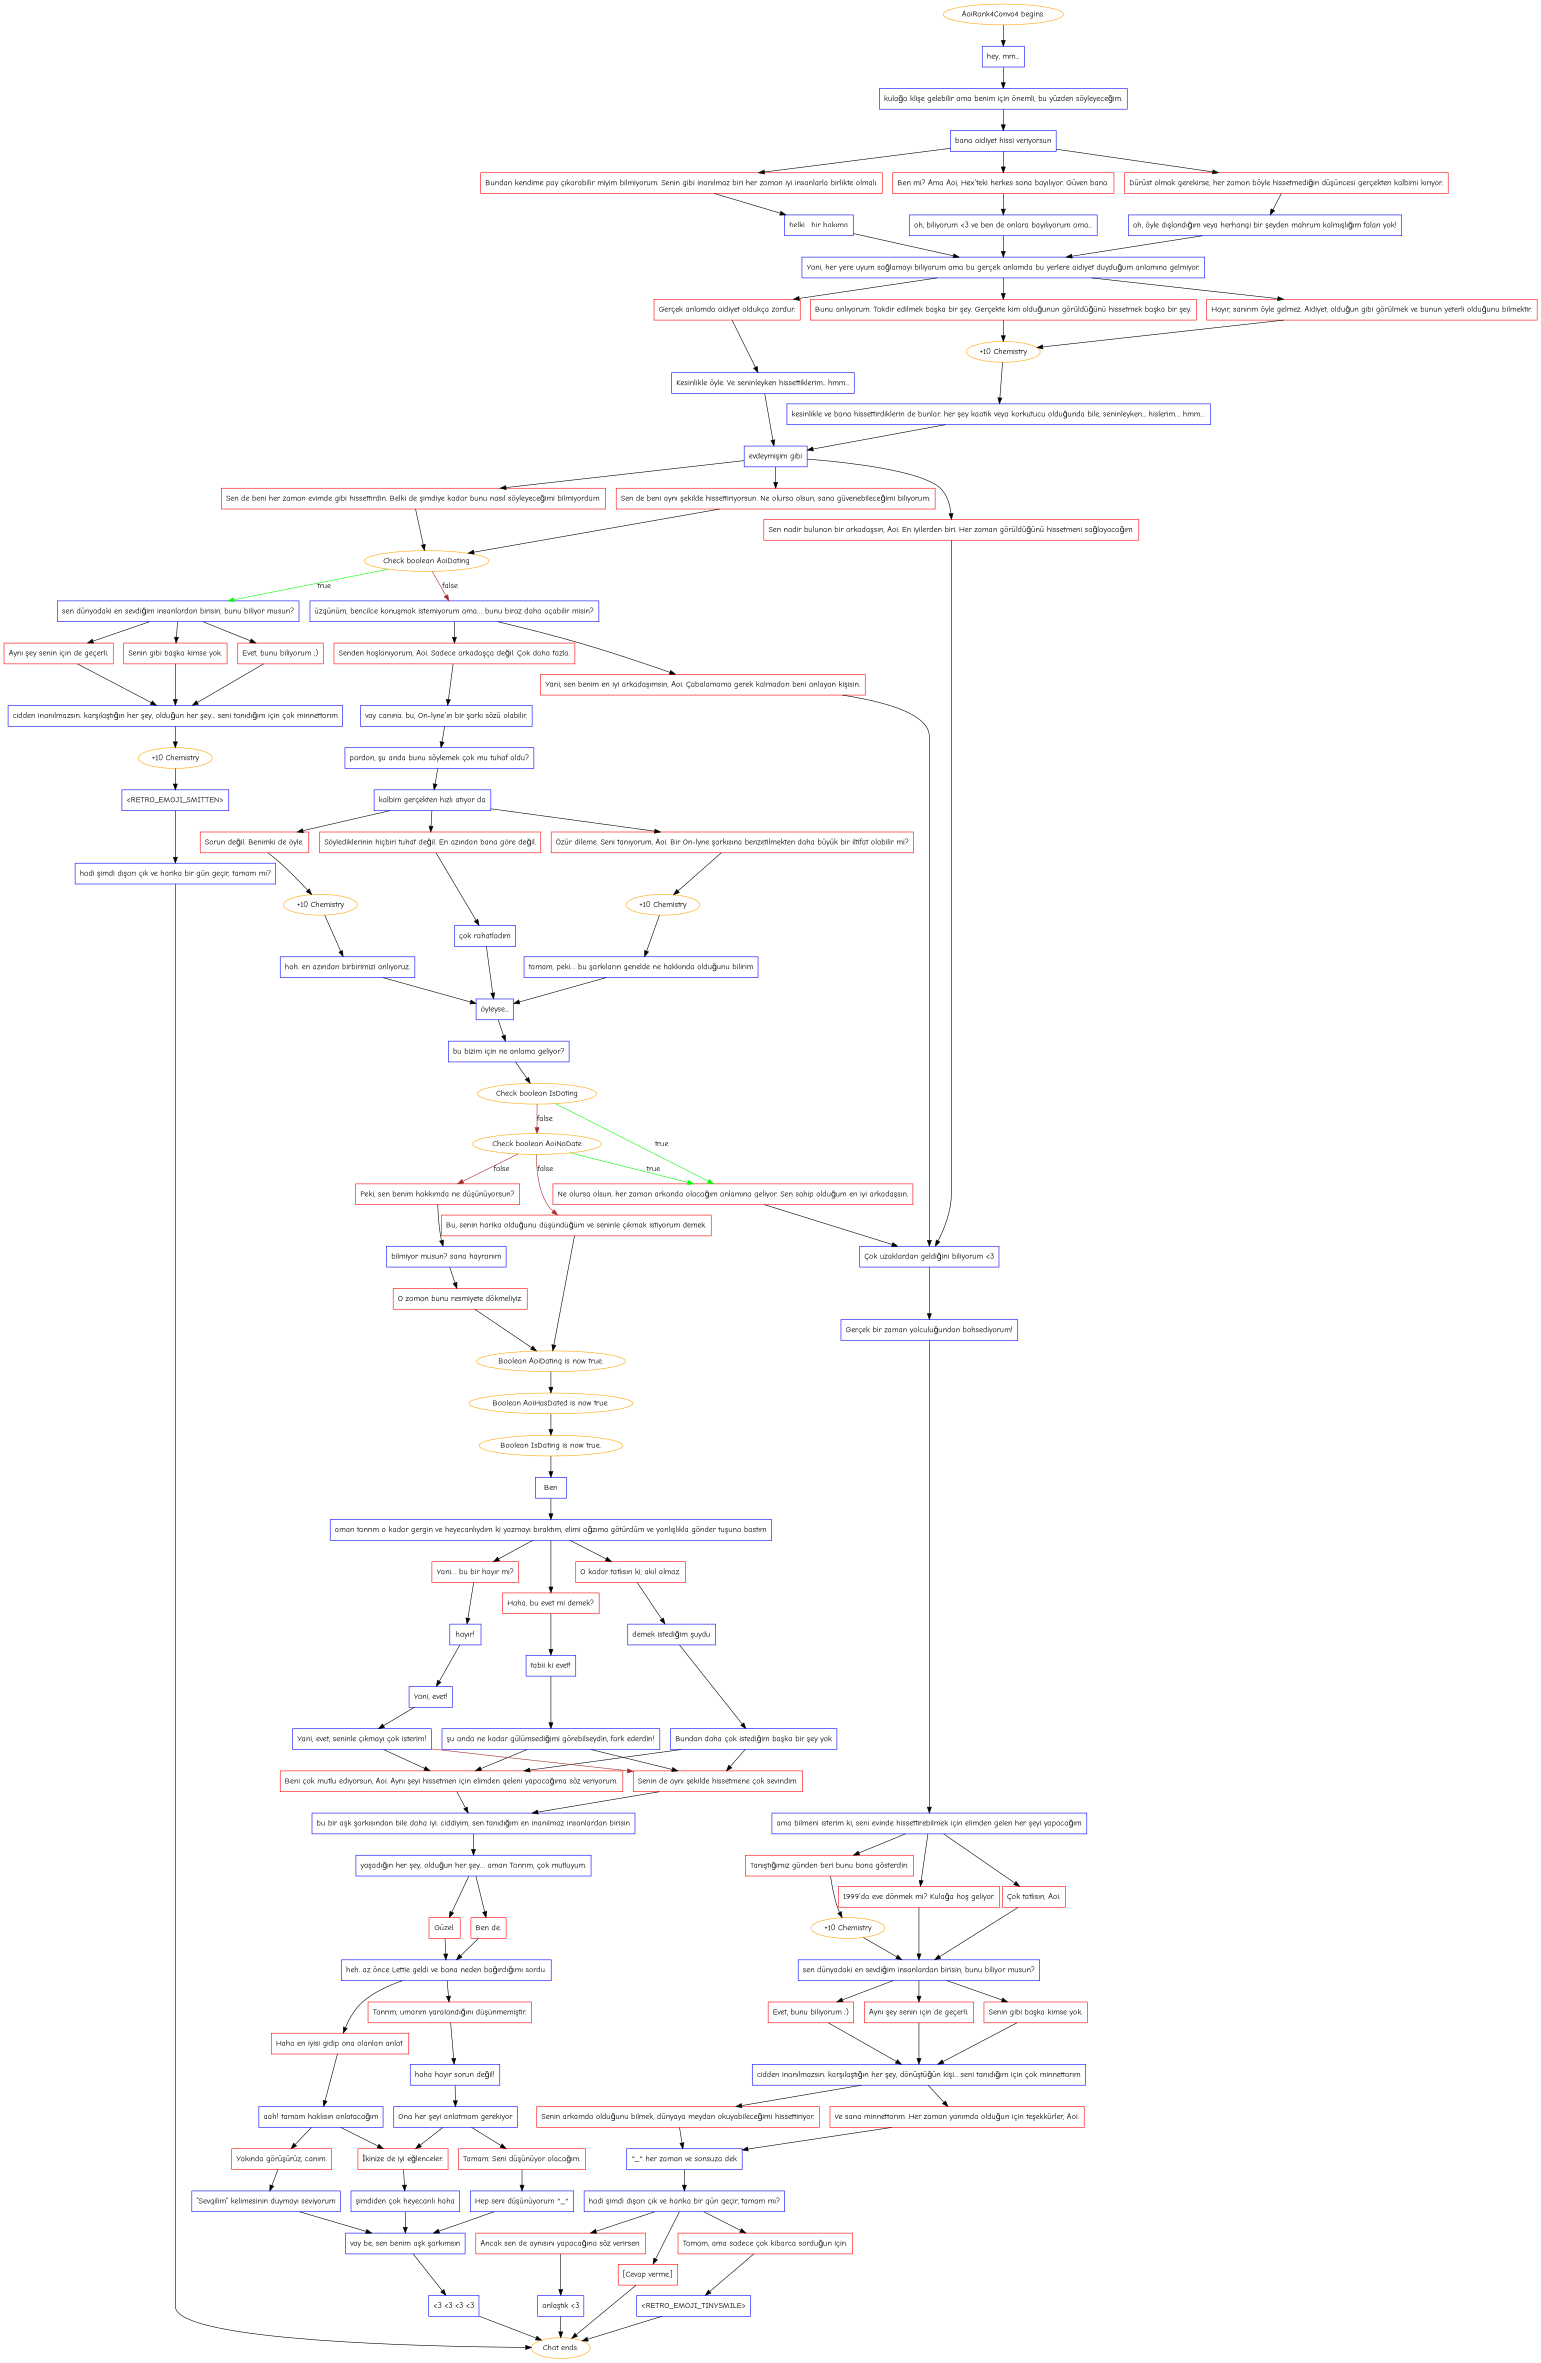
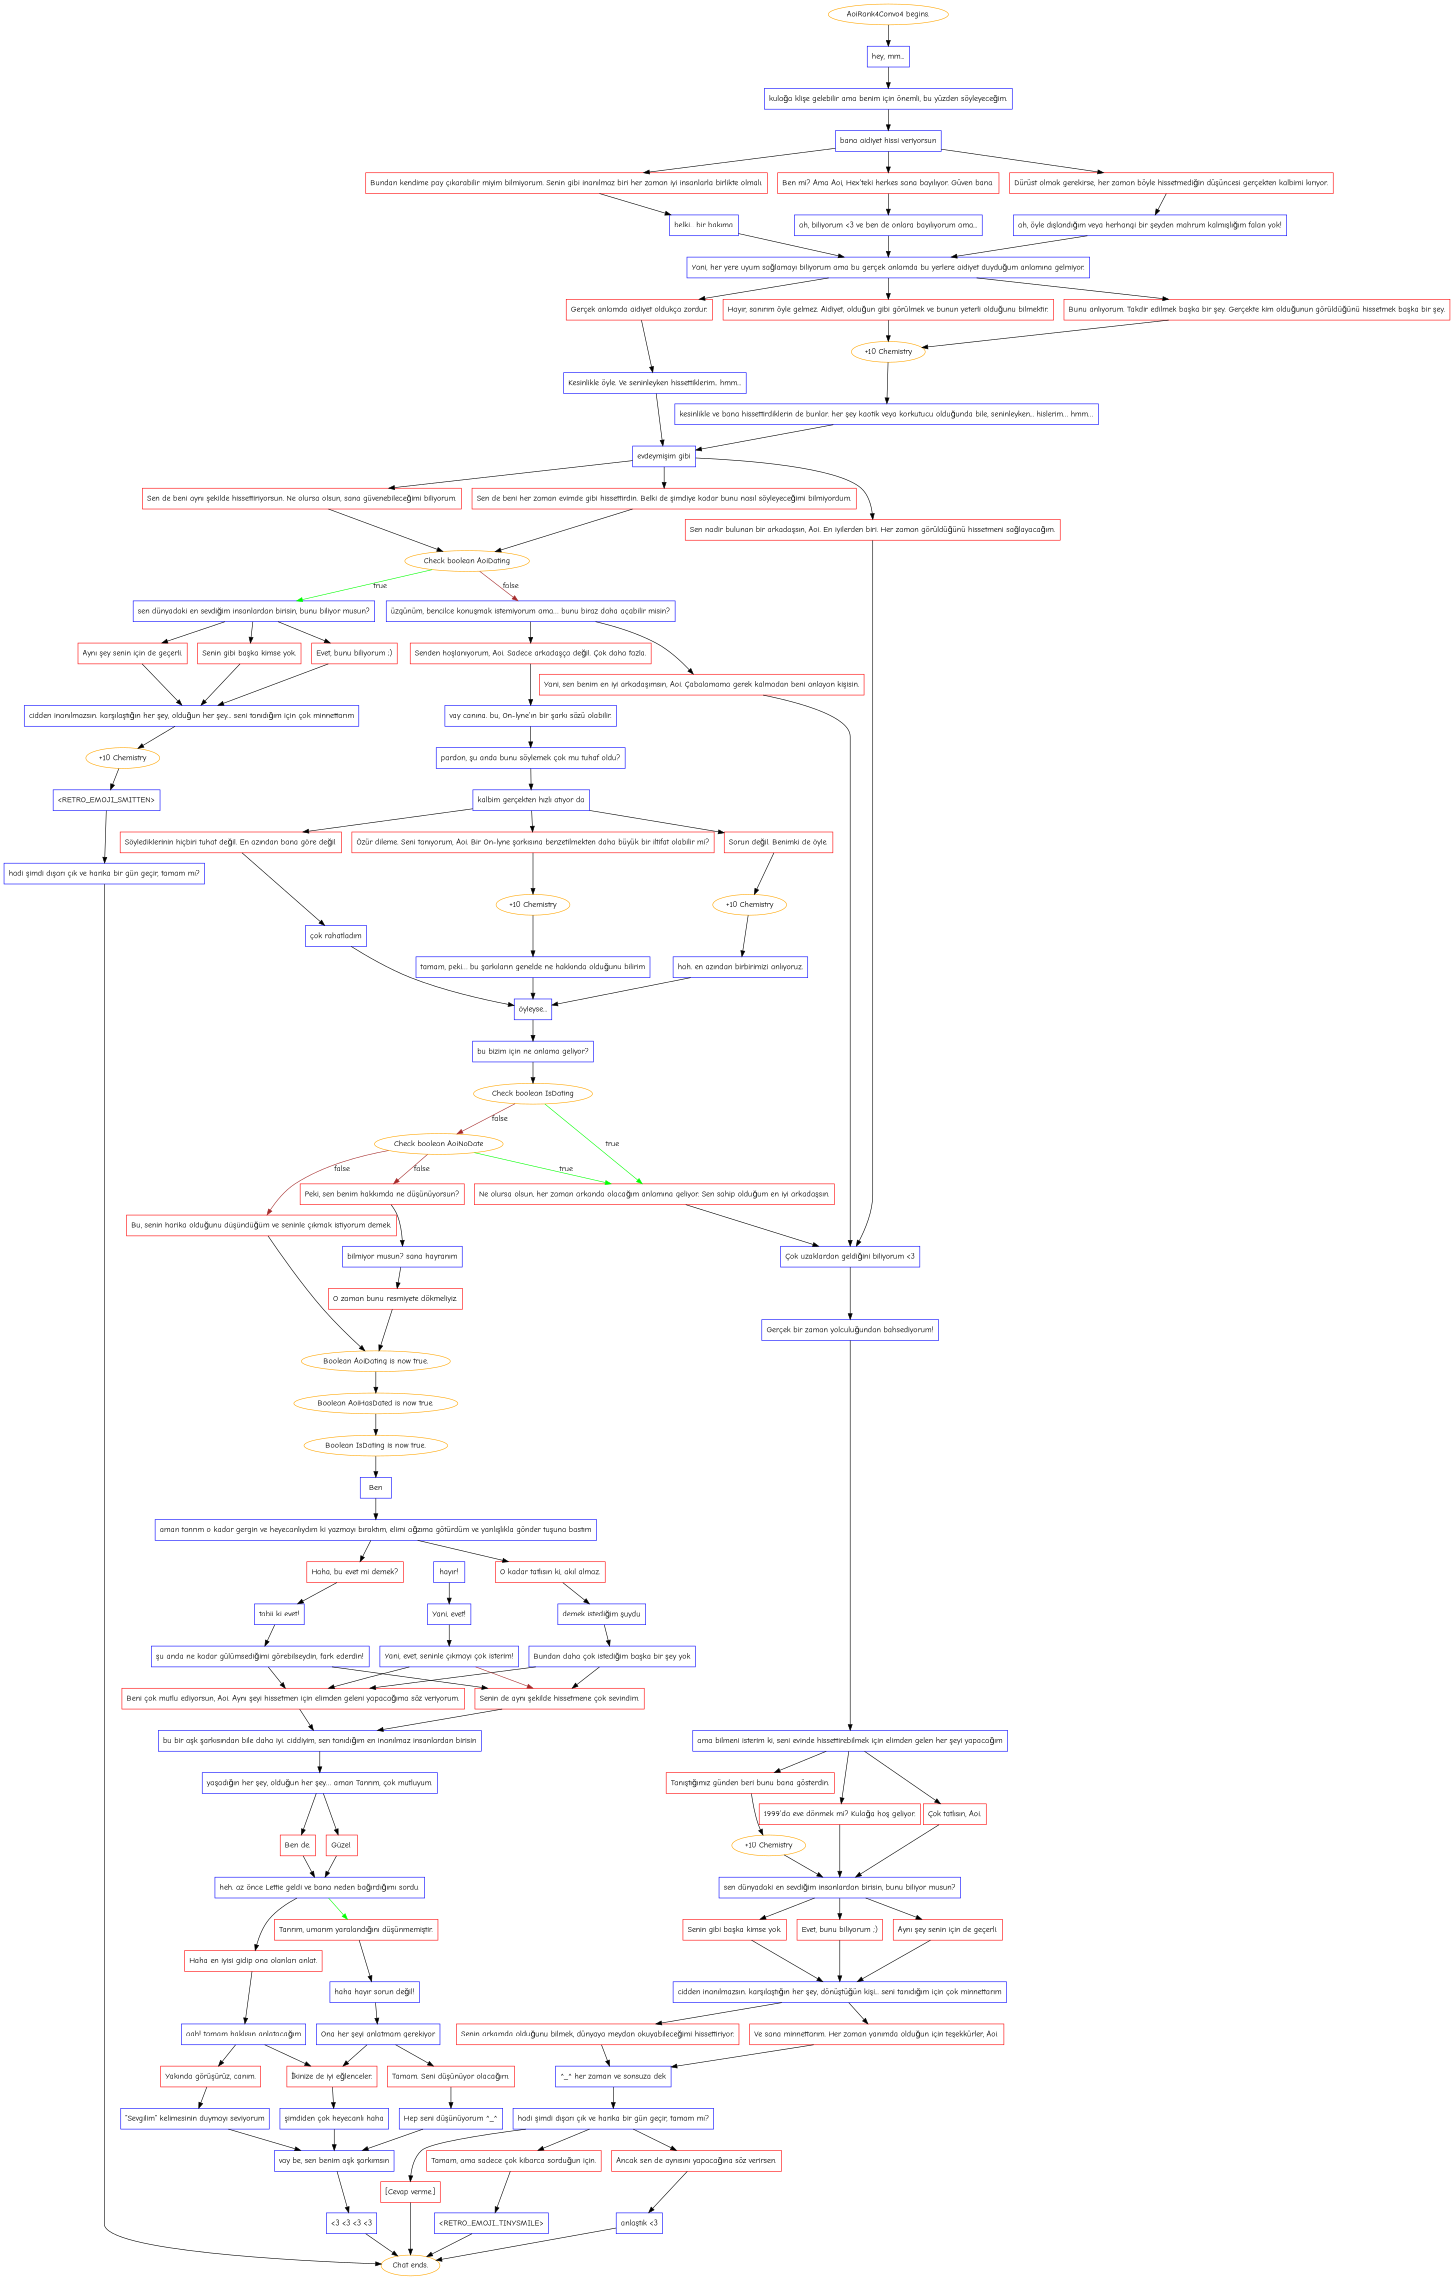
node "Yani… bu bir hayır mı?": removed
edge "heh. az önce Lettie geldi ve bana neden bağırdığımı sordu." -> "Tanrım, umarım yaralandığını düşünmemiştir.": color black -> green
